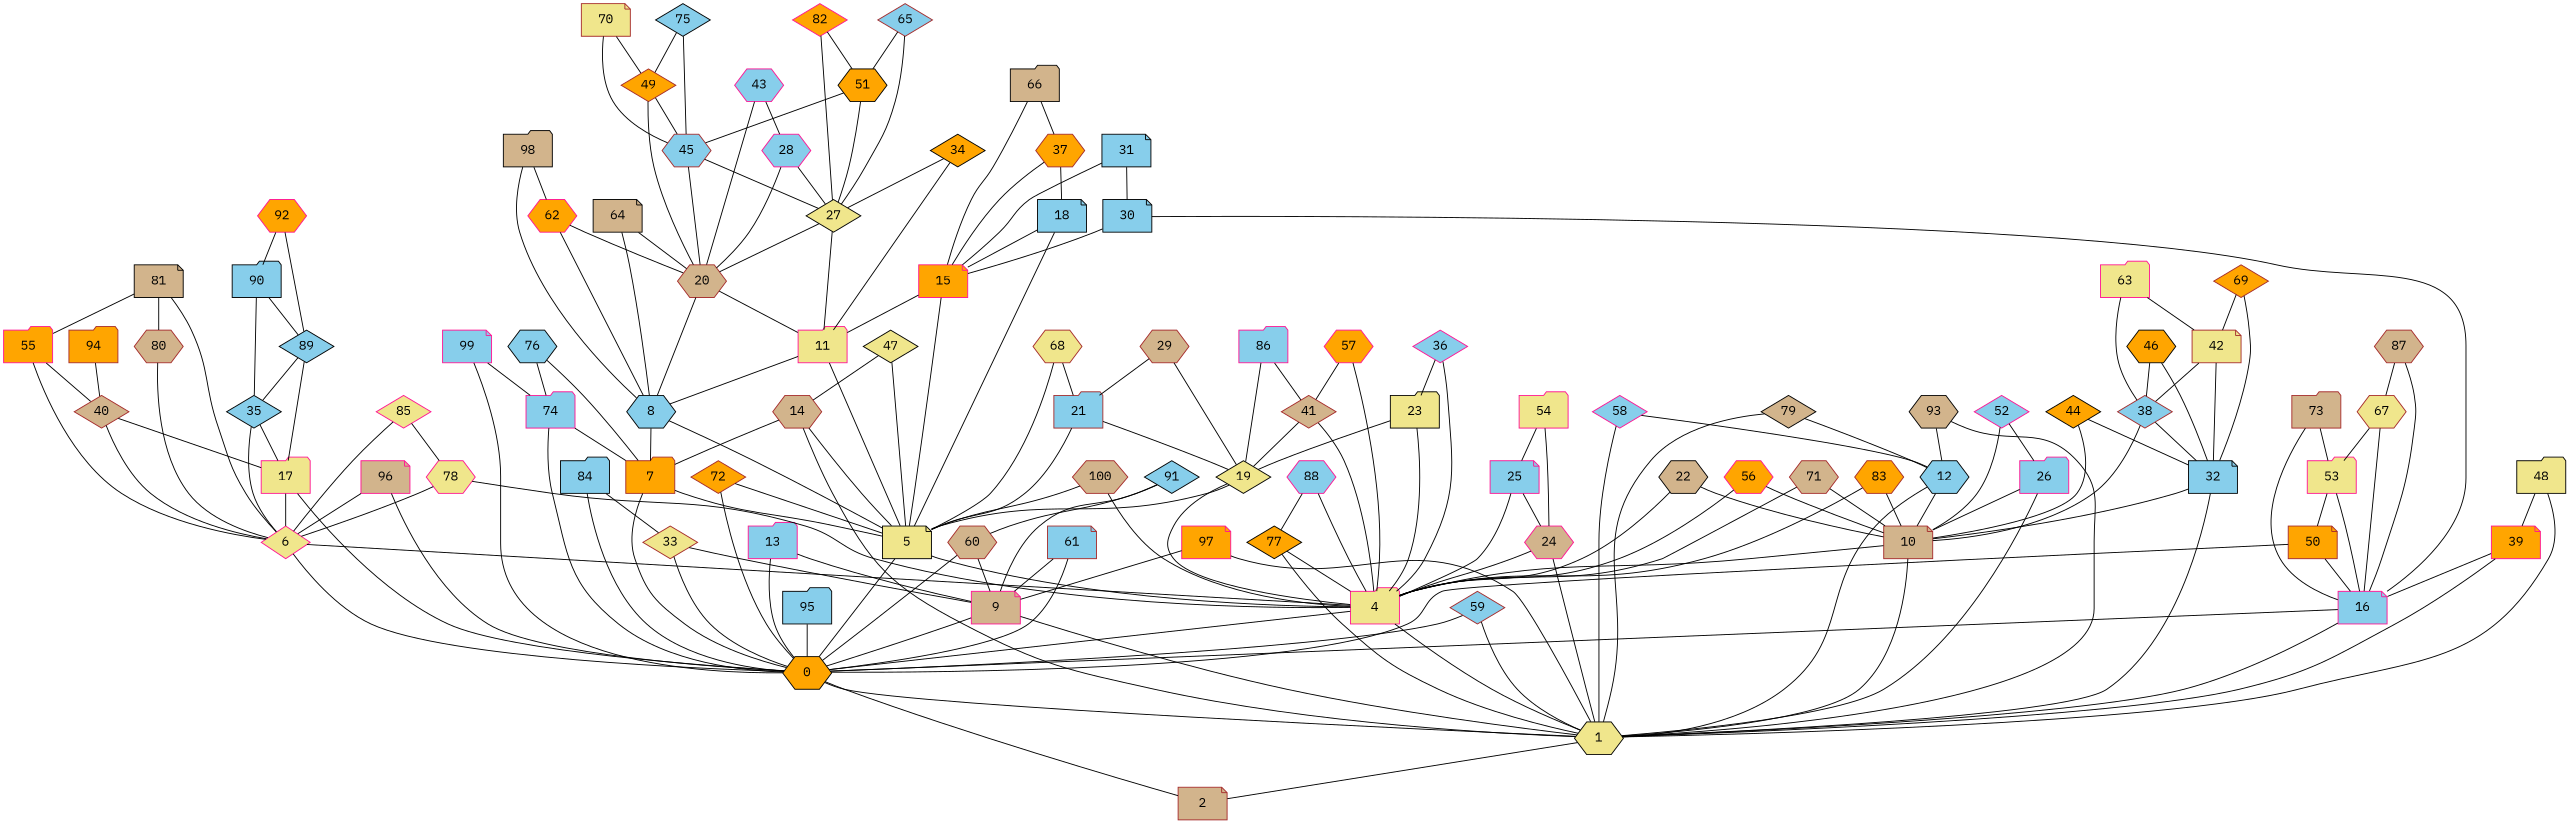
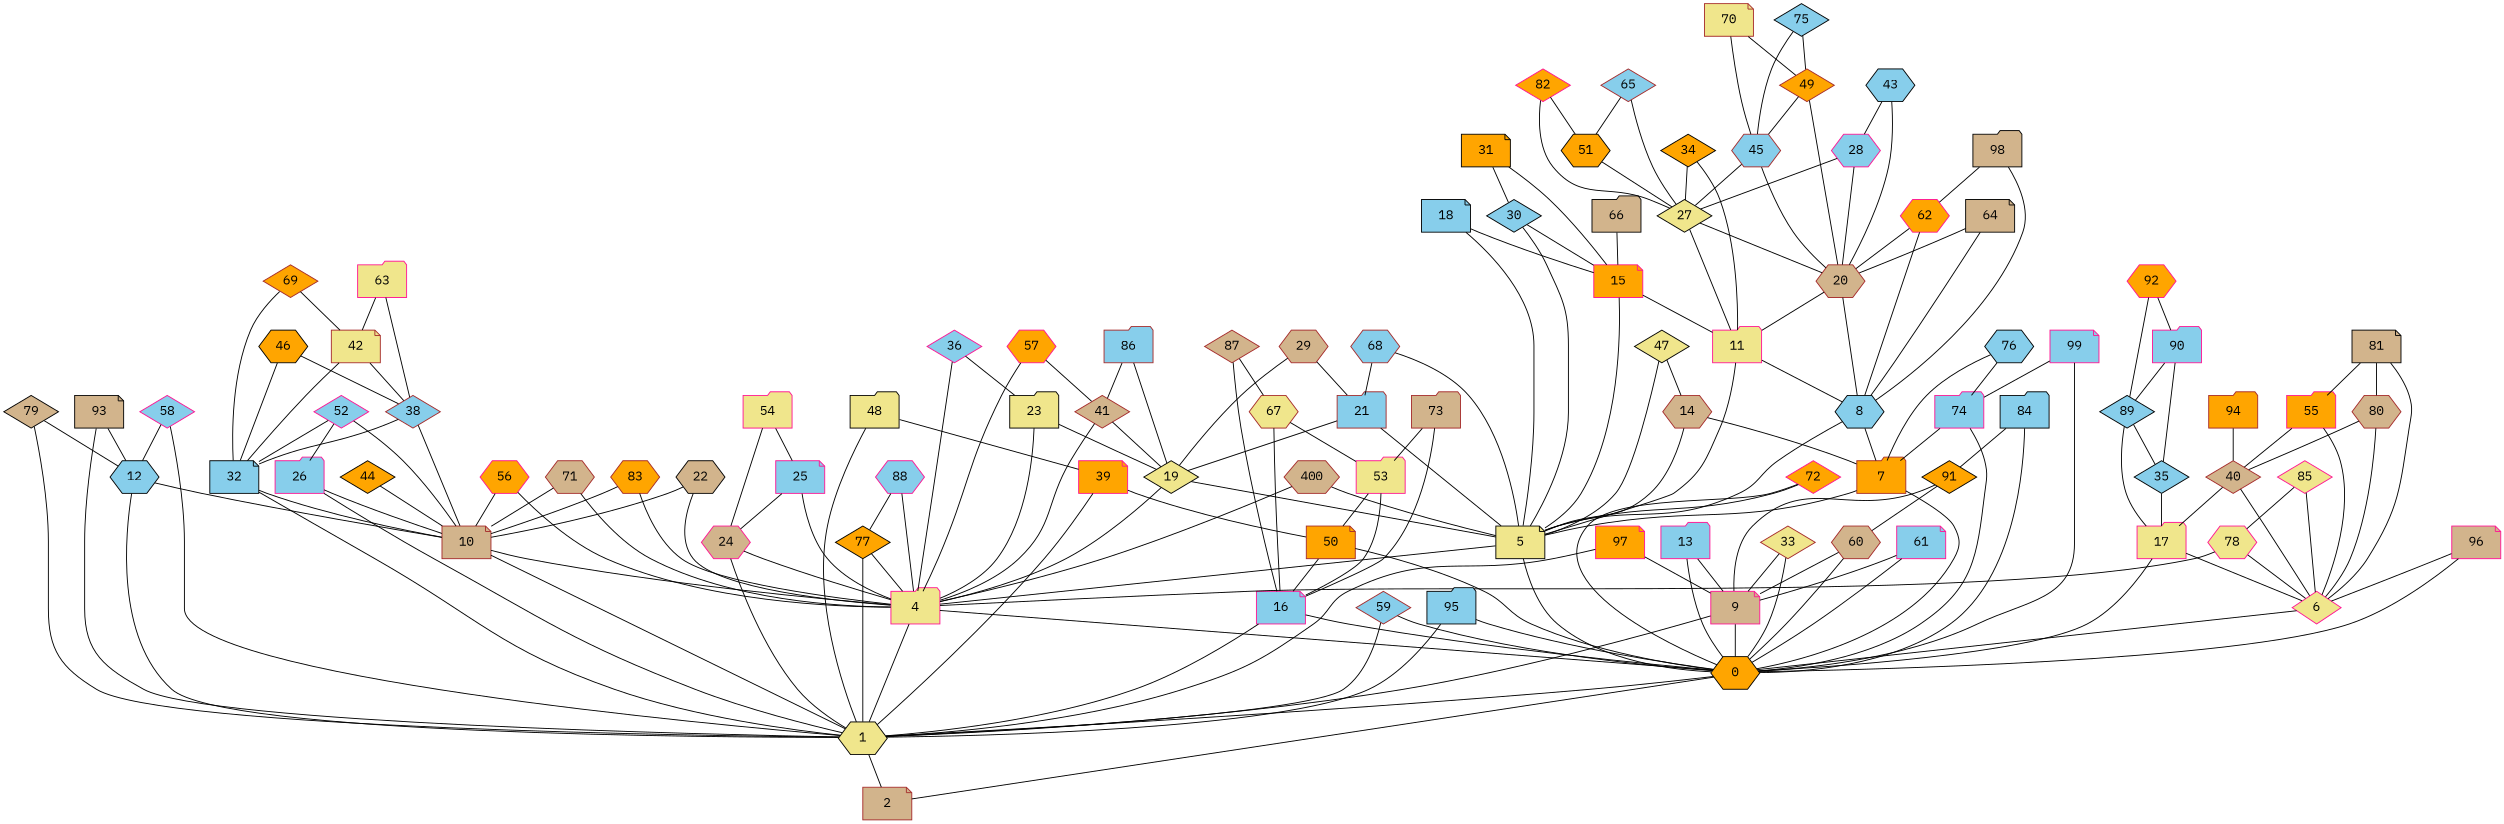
node "43": color deeppink -> black
edge "51" -- "45": removed
node "37": removed
node "31": fillcolor skyblue -> orange
node "30": shape note -> diamond
edge "30" -- "16": now "30" -- "5"
node "90": color black -> deeppink
node "68": fillcolor khaki -> skyblue
node "86": color deeppink -> brown
node "87": shape hexagon -> diamond
node "93": shape hexagon -> note
edge "44" -- "32": now "52" -- "32"
edge "80" -- "40": added
node "72": color brown -> deeppink
node "100": label "100" -> "400"
node "91": fillcolor skyblue -> orange
edge "35" -- "6": removed
edge "84" -- "33": now "84" -- "91"
node "61": color brown -> deeppink
edge "6" -- "4": removed
edge "39" -- "16": now "39" -- "50"
edge "14" -- "1": now "95" -- "1"
